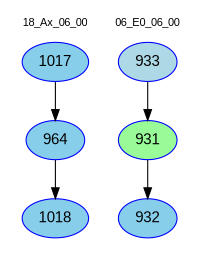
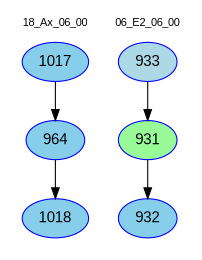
cluster "06_E0_06_00": label "06_E0_06_00" -> "06_E2_06_00"
